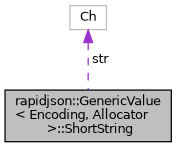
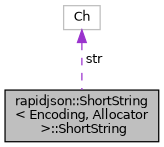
node "rapidjson::GenericValue < Encoding, Allocator >::ShortString": label "rapidjson::GenericValue < Encoding, Allocator >::ShortString" -> "rapidjson::ShortString < Encoding, Allocator >::ShortString"
